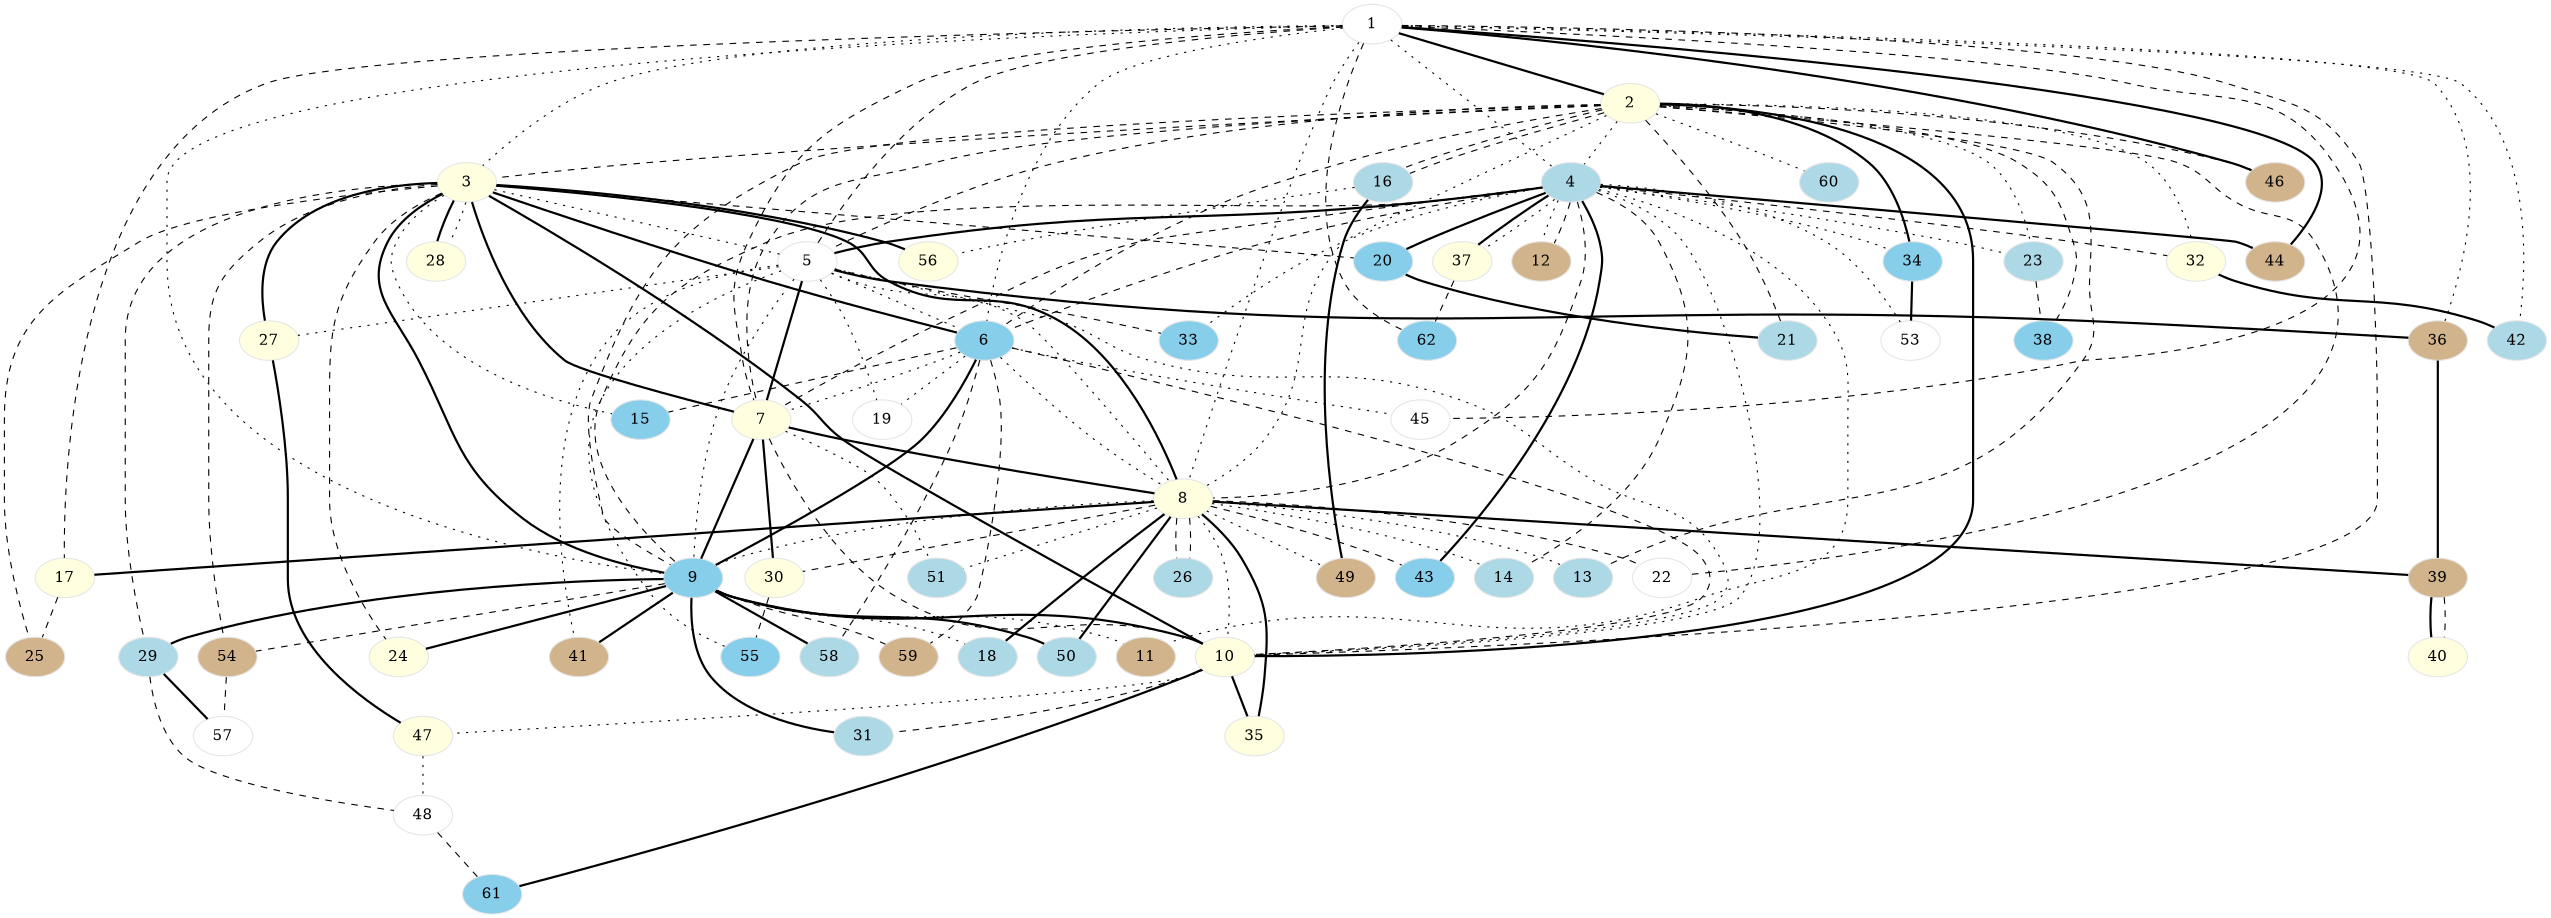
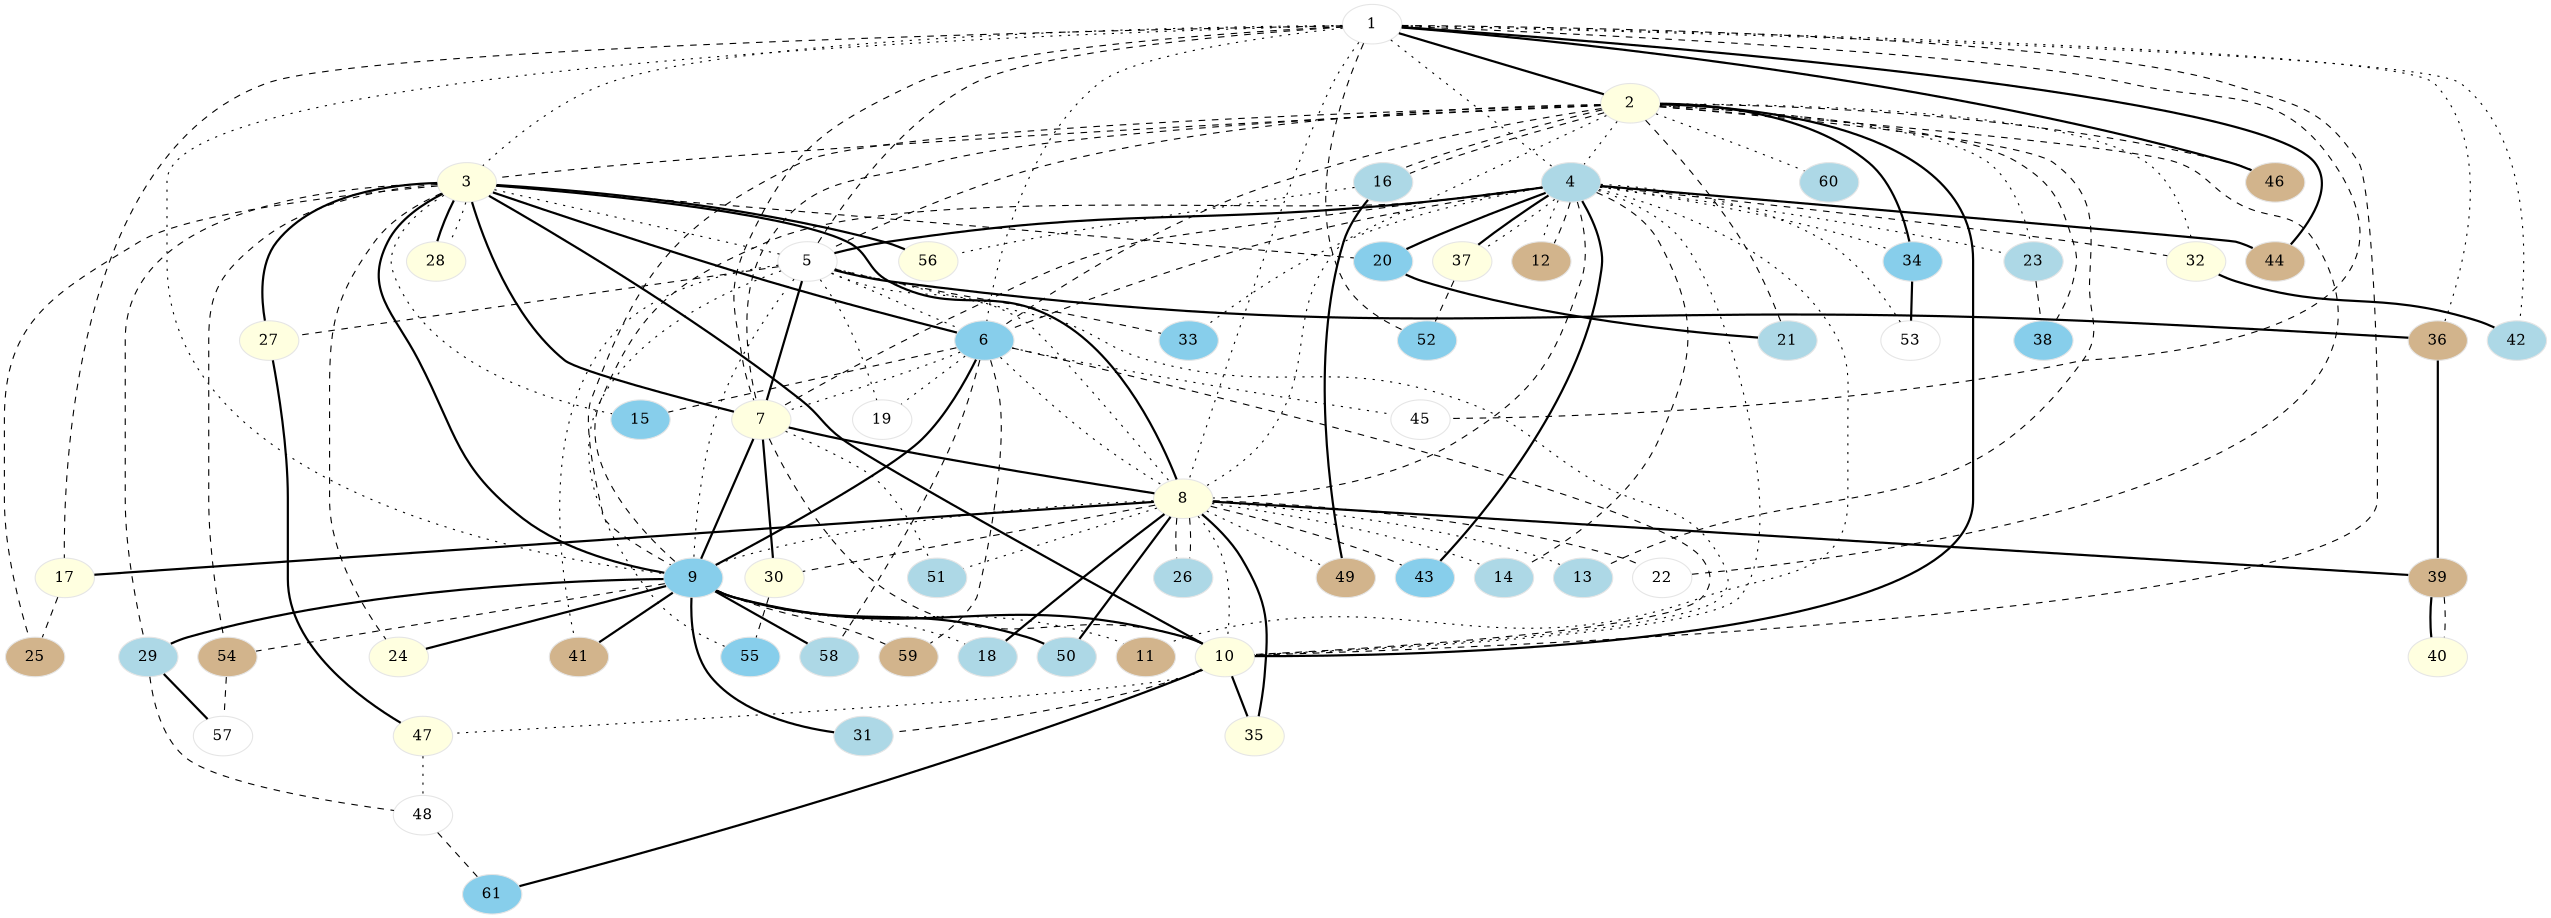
edge "5" -- "27": style dotted -> dashed
node "62": label "62" -> "52"
